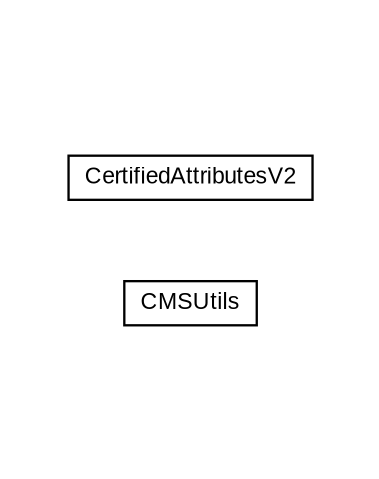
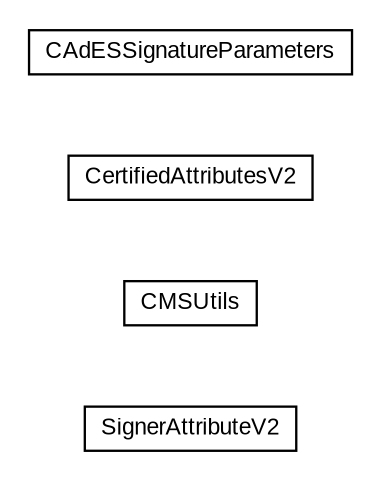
node "CAdESSignatureParameters": added
node "SignerAttributeV2": added
